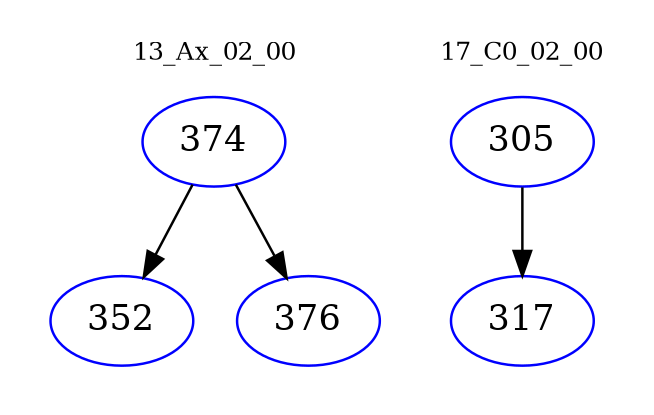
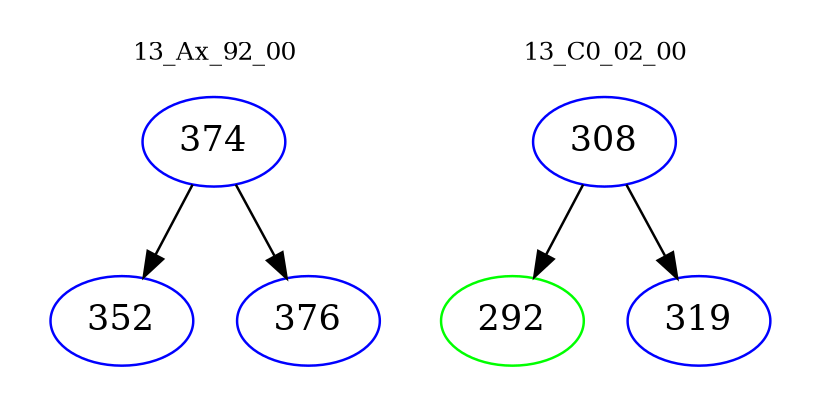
cluster "13_Ax_02_00": label "13_Ax_02_00" -> "13_Ax_92_00"
cluster "17_C0_02_00": label "17_C0_02_00" -> "13_C0_02_00"
node "305": label "305" -> "308"
node "292": added
node "317": label "317" -> "319"
